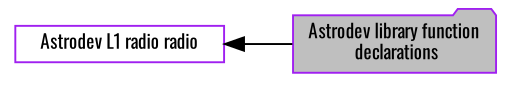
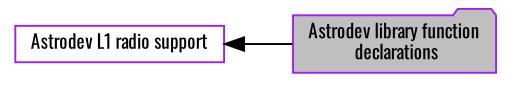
node "Astrodev L1 radio radio": label "Astrodev L1 radio radio" -> "Astrodev L1 radio support"
